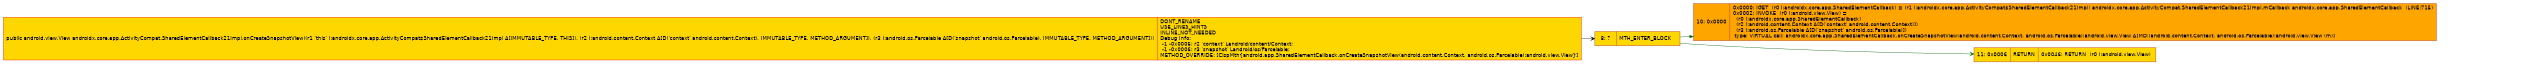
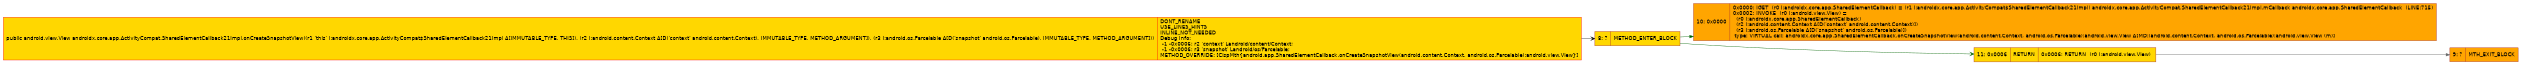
node "8: ?": text "MTH_ENTER_BLOCK" -> "METHOD_ENTER_BLOCK"
node "11: 0x0006": text "0x0046: RETURN  (r0 I:android.view.View)" -> "0x0006: RETURN  (r0 I:android.view.View)"
node "9: ?": added
